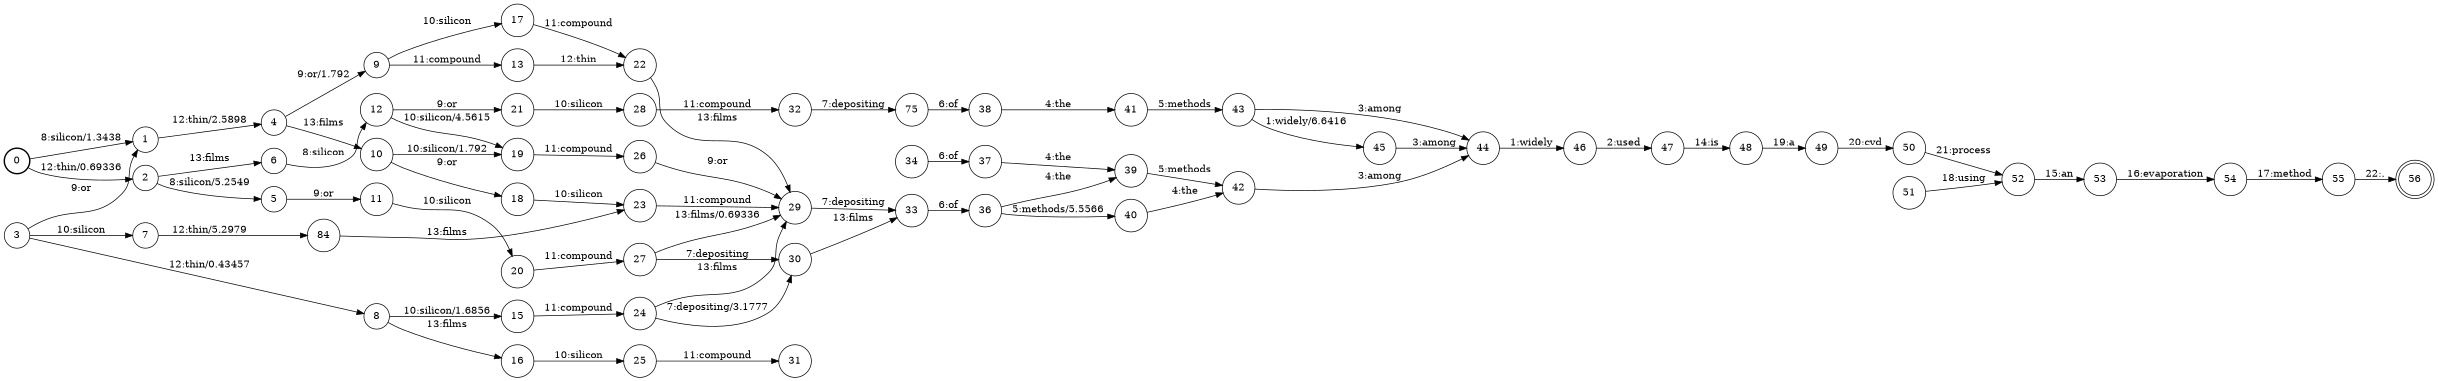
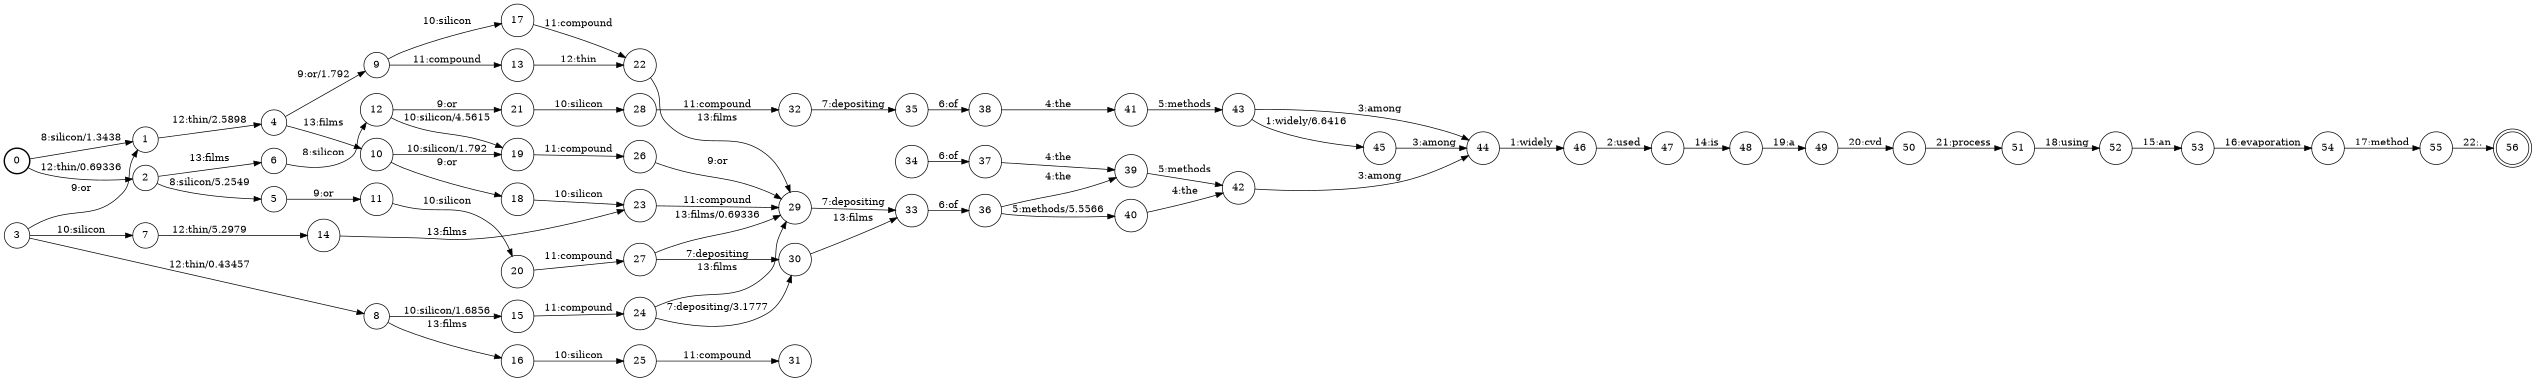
node "75": label "75" -> "35"
edge "50" -> "52": now "50" -> "51"
node "84": label "84" -> "14"
